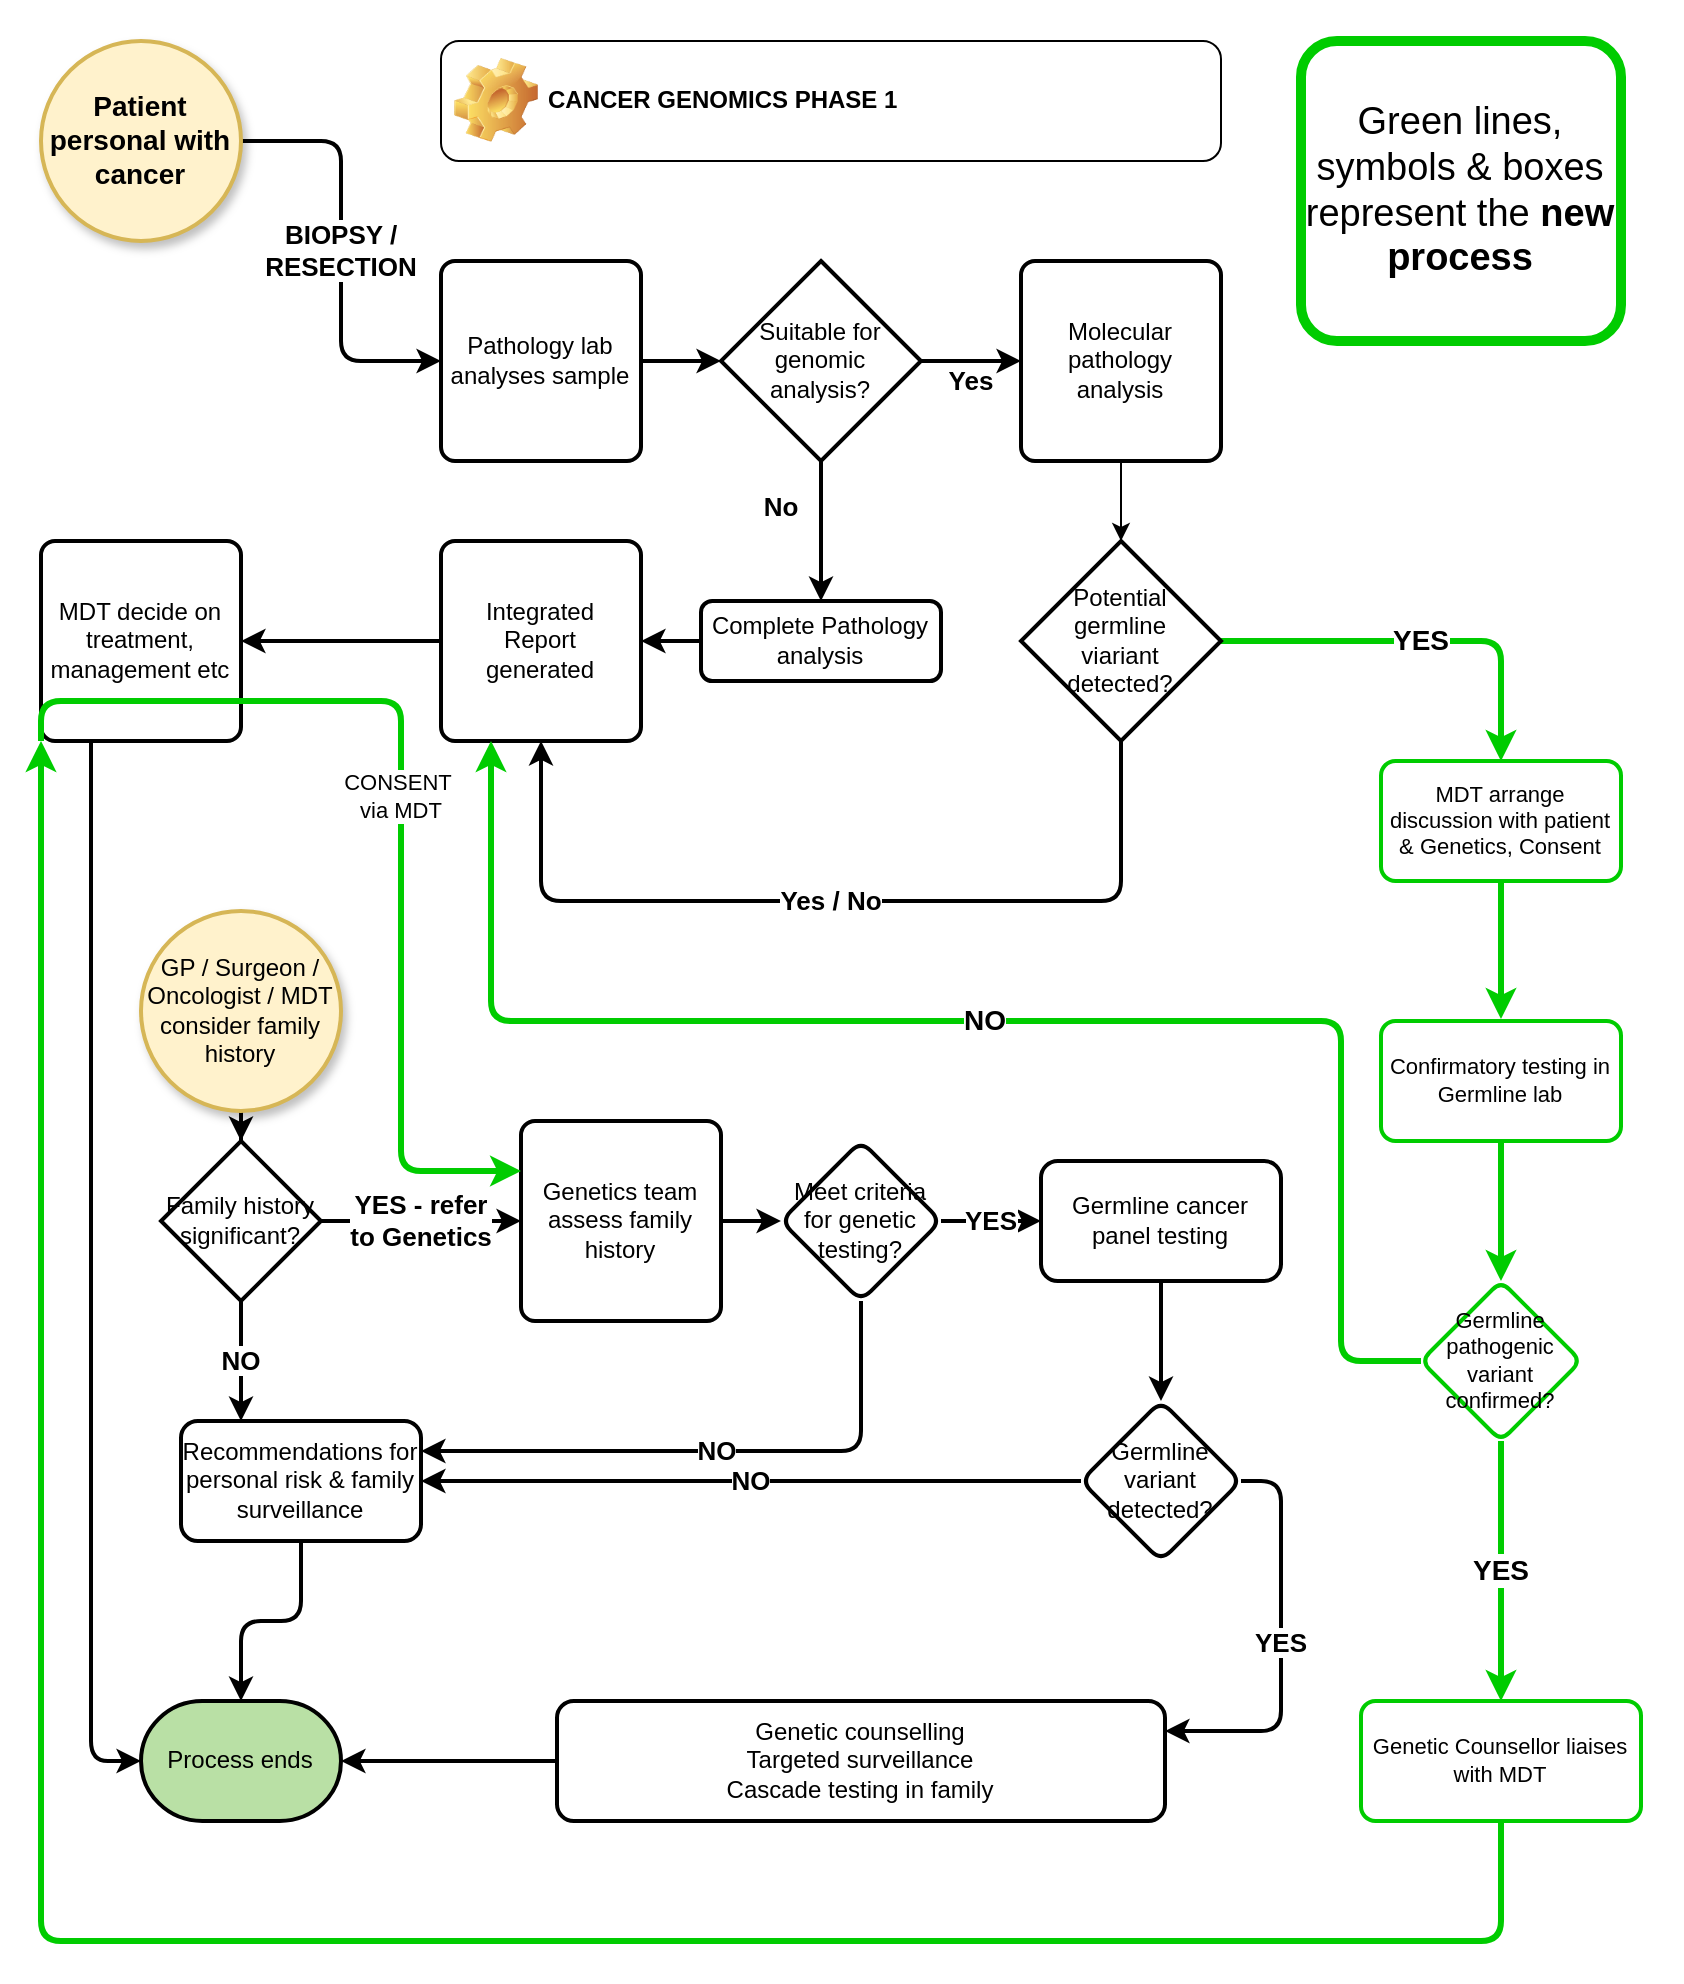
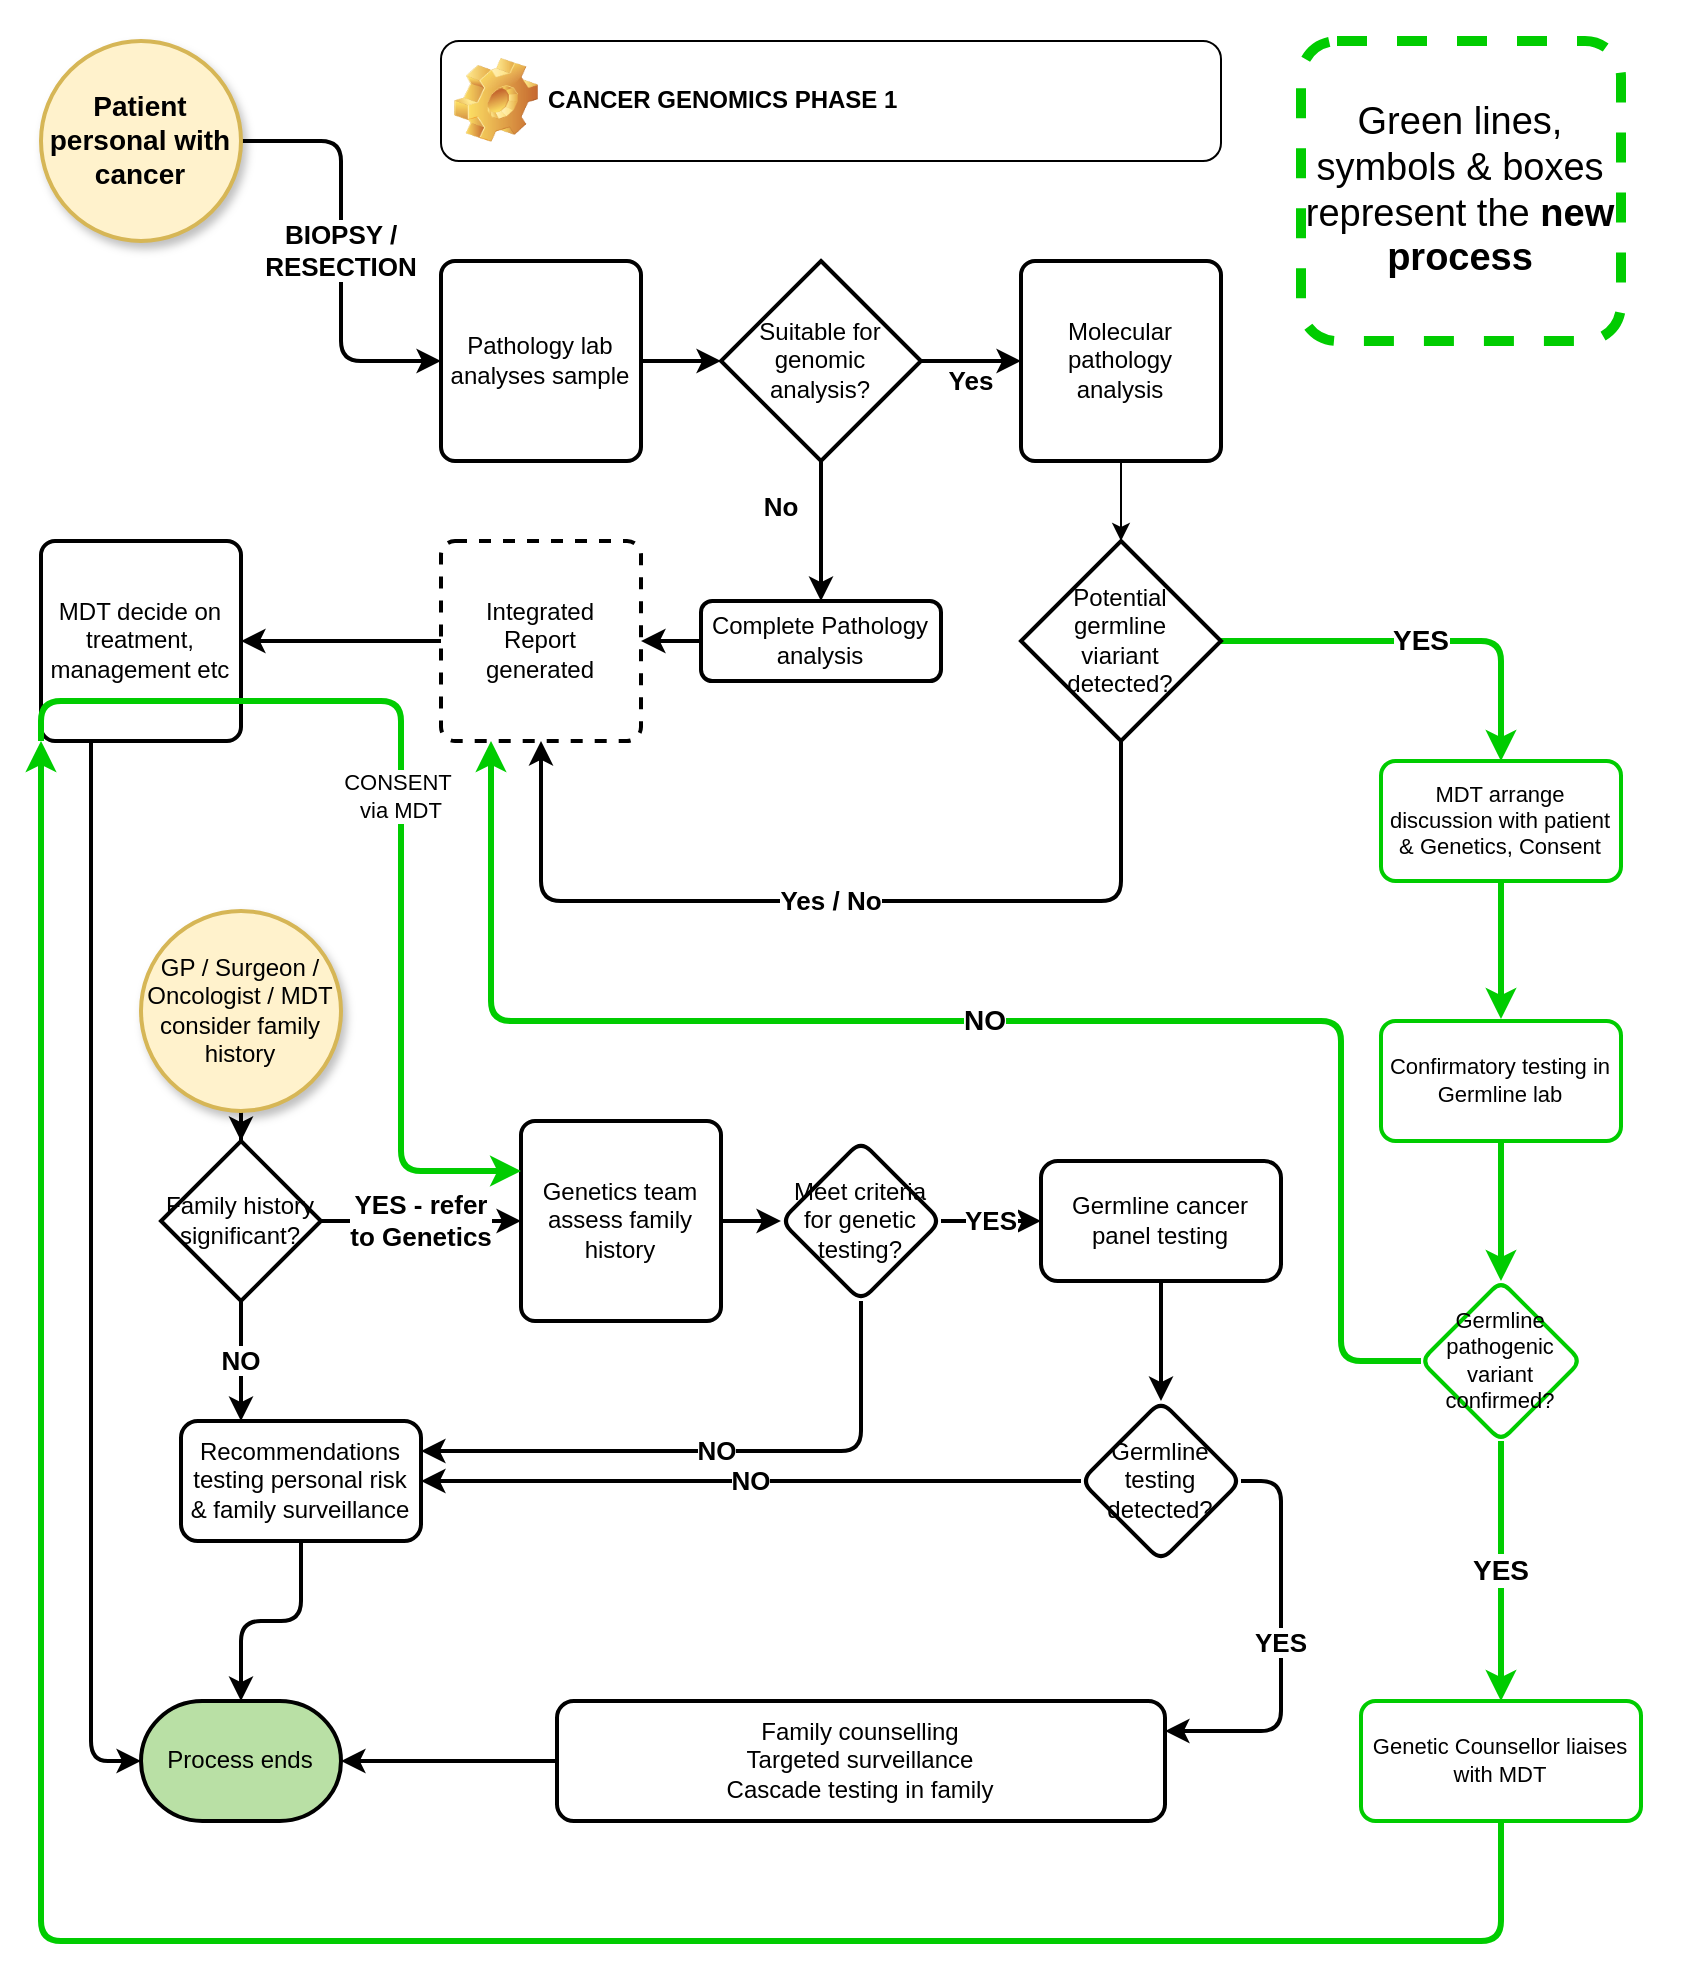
node "Green lines, symbols & boxes represent the new process": style solid -> dashed
node "Integrated Report generated": style solid -> dashed
node "Recommendations for personal risk & family surveillance": label "Recommendations for personal risk & family surveillance" -> "Recommendations testing personal risk & family surveillance"
node "Germline variant detected?": label "Germline variant detected?" -> "Germline testing detected?"
node "Genetic counselling Targeted surveillance Cascade testing in family": label "Genetic counselling Targeted surveillance Cascade testing in family" -> "Family counselling Targeted surveillance Cascade testing in family"
